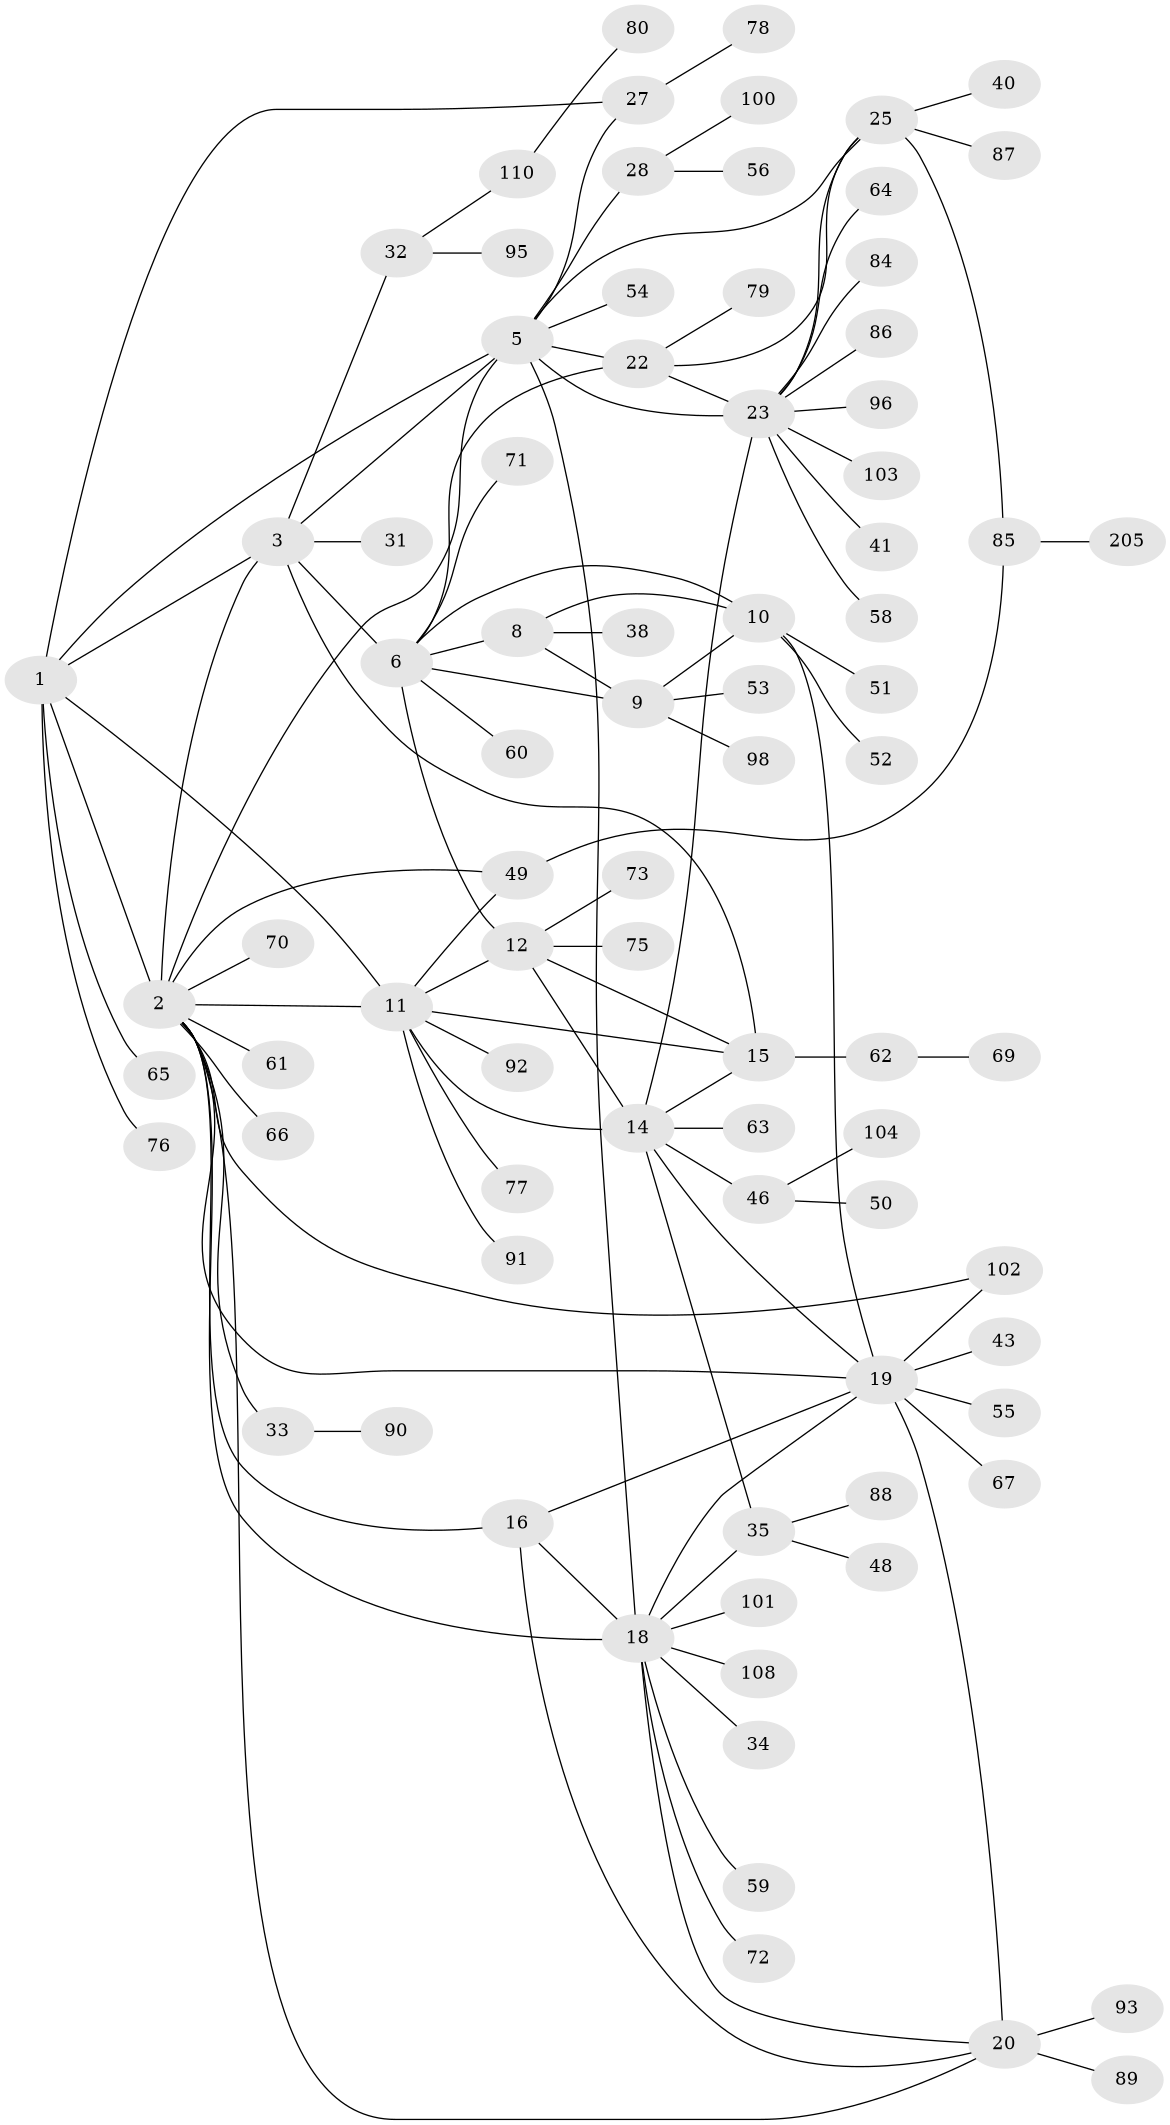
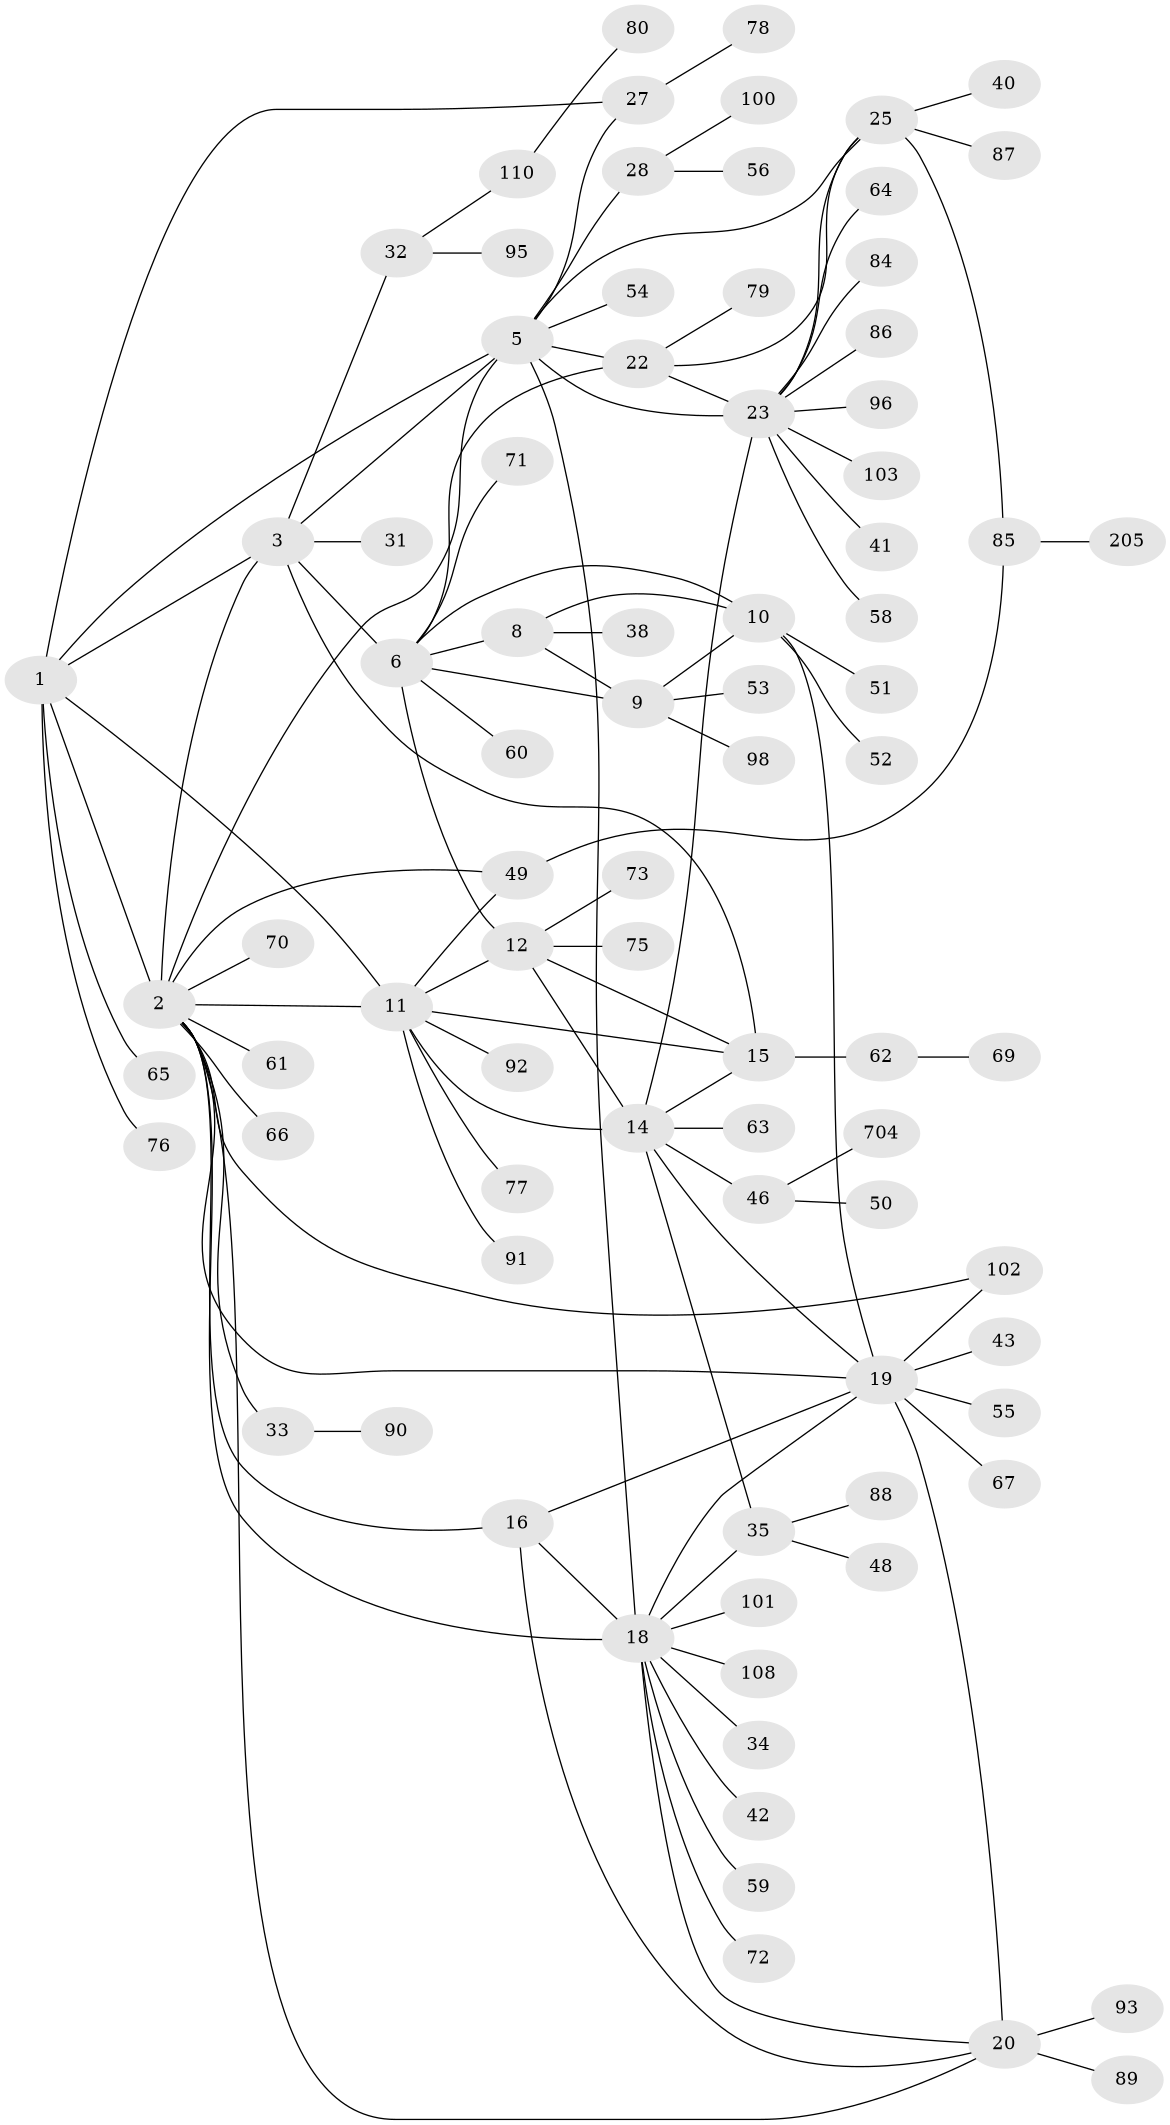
node "104": label "104" -> "704"
node "42": added
